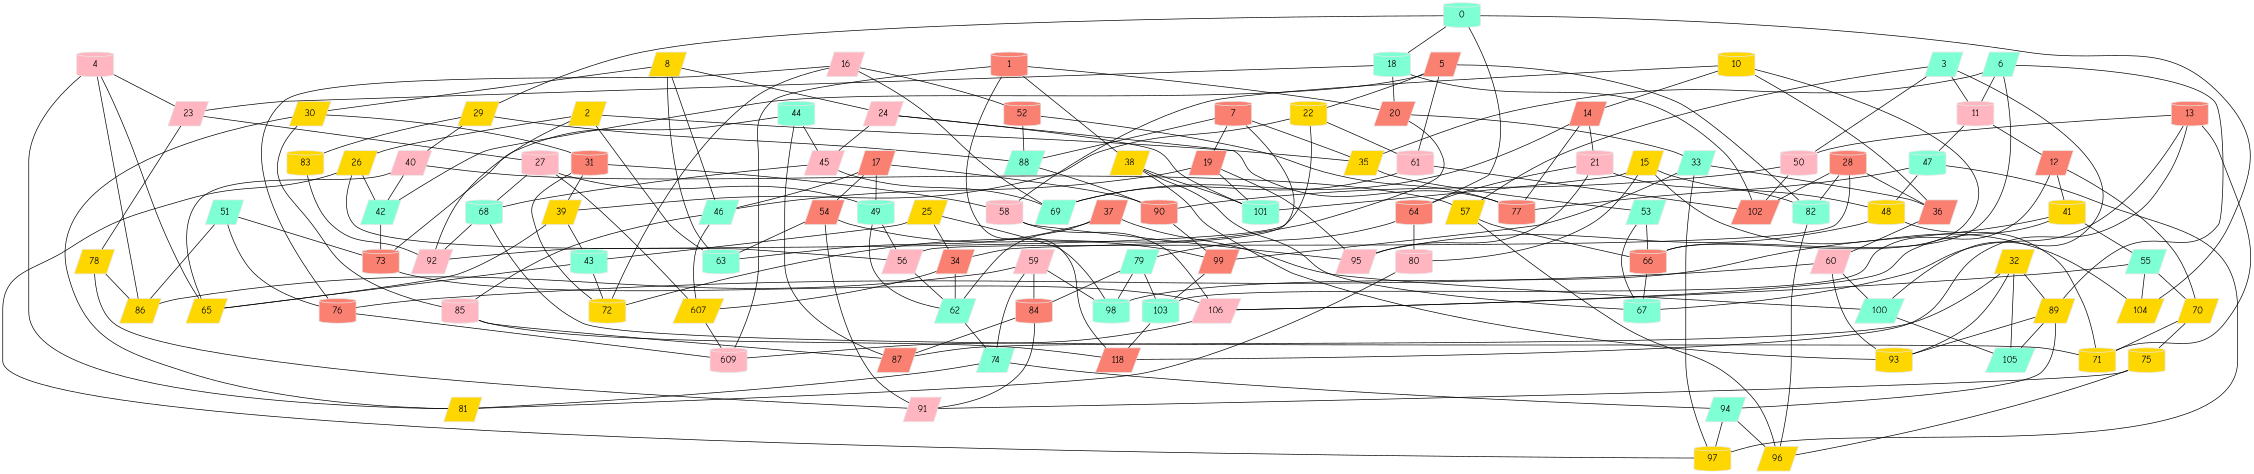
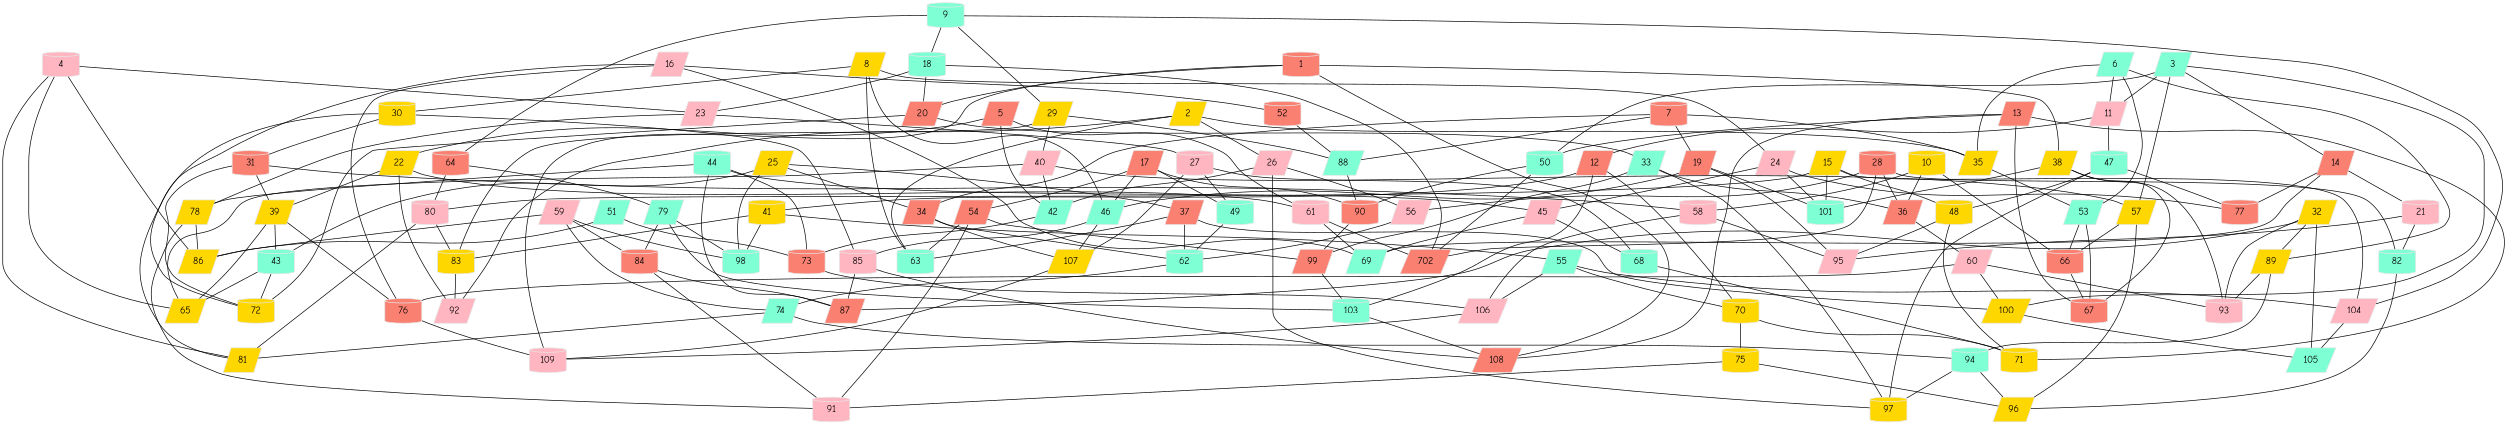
node "0": label "0" -> "9"
edge "10" -- "14": now "3" -- "14"
edge "5" -- "82": removed
node "30": shape parallelogram -> cylinder
node "22": shape cylinder -> parallelogram
node "11": shape cylinder -> parallelogram
node "13": shape cylinder -> parallelogram
edge "52" -- "77": removed
node "26": fillcolor gold -> lightpink
node "50": fillcolor lightpink -> aquamarine
edge "44" -- "78": added
edge "25" -- "37": added
edge "21" -- "64": removed
node "102": label "102" -> "702"
edge "6" -- "66": now "6" -- "53"
edge "80" -- "83": added
edge "68" -- "92": removed
edge "49" -- "56": removed
edge "51" -- "76": now "39" -- "76"
edge "41" -- "106": now "41" -- "83"
node "607": label "607" -> "107"
node "62": shape parallelogram -> cylinder
node "67": fillcolor aquamarine -> salmon
node "100": fillcolor aquamarine -> gold
node "104": fillcolor gold -> lightpink
node "70": shape parallelogram -> cylinder
edge "89" -- "105": now "104" -- "105"
node "609": label "609" -> "109"
node "118": label "118" -> "108"
node "93": fillcolor gold -> lightpink
node "91": shape parallelogram -> cylinder
node "94": shape parallelogram -> cylinder
